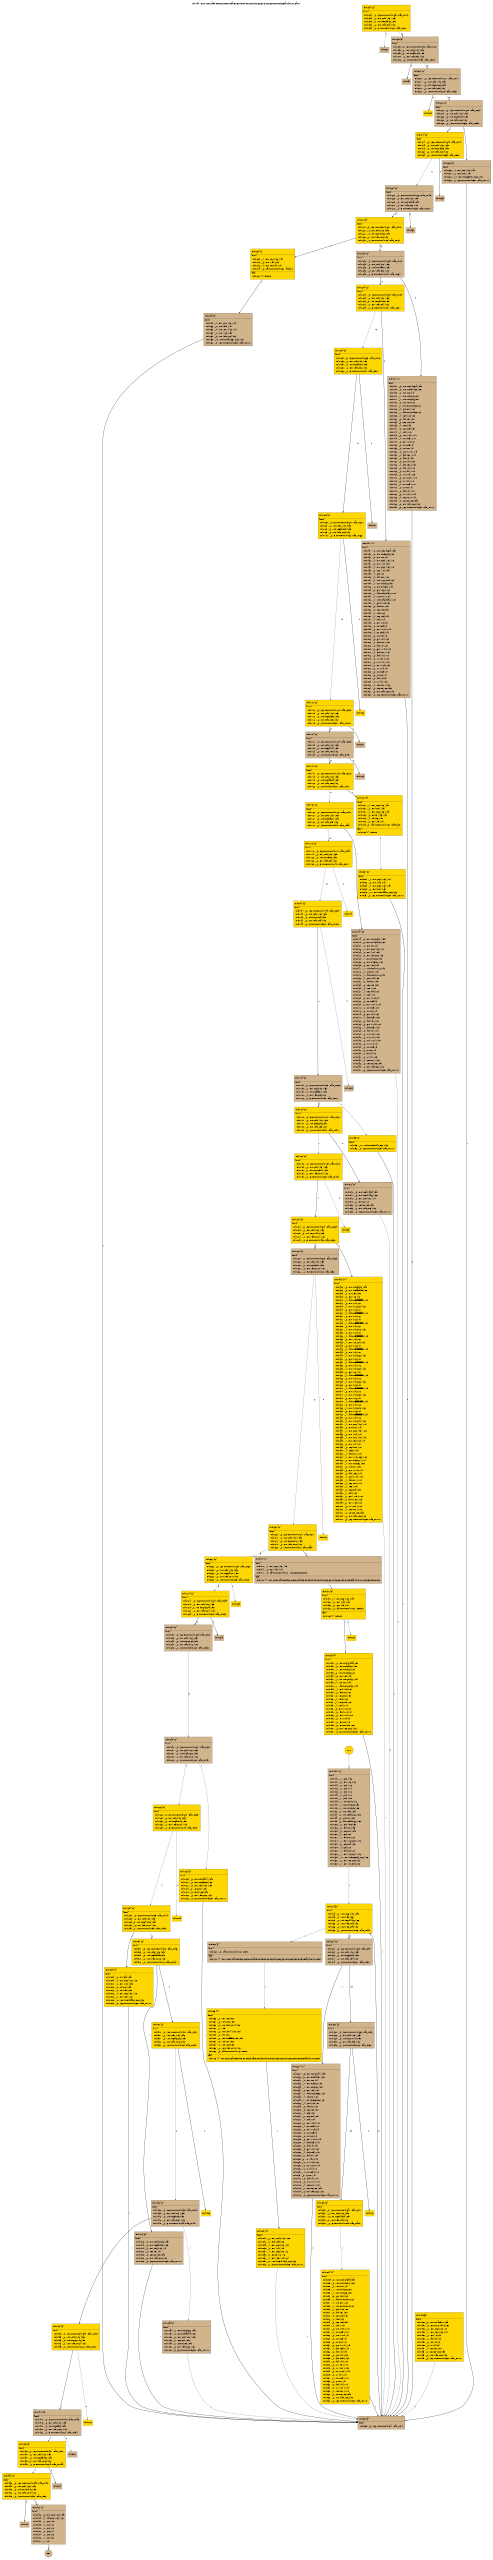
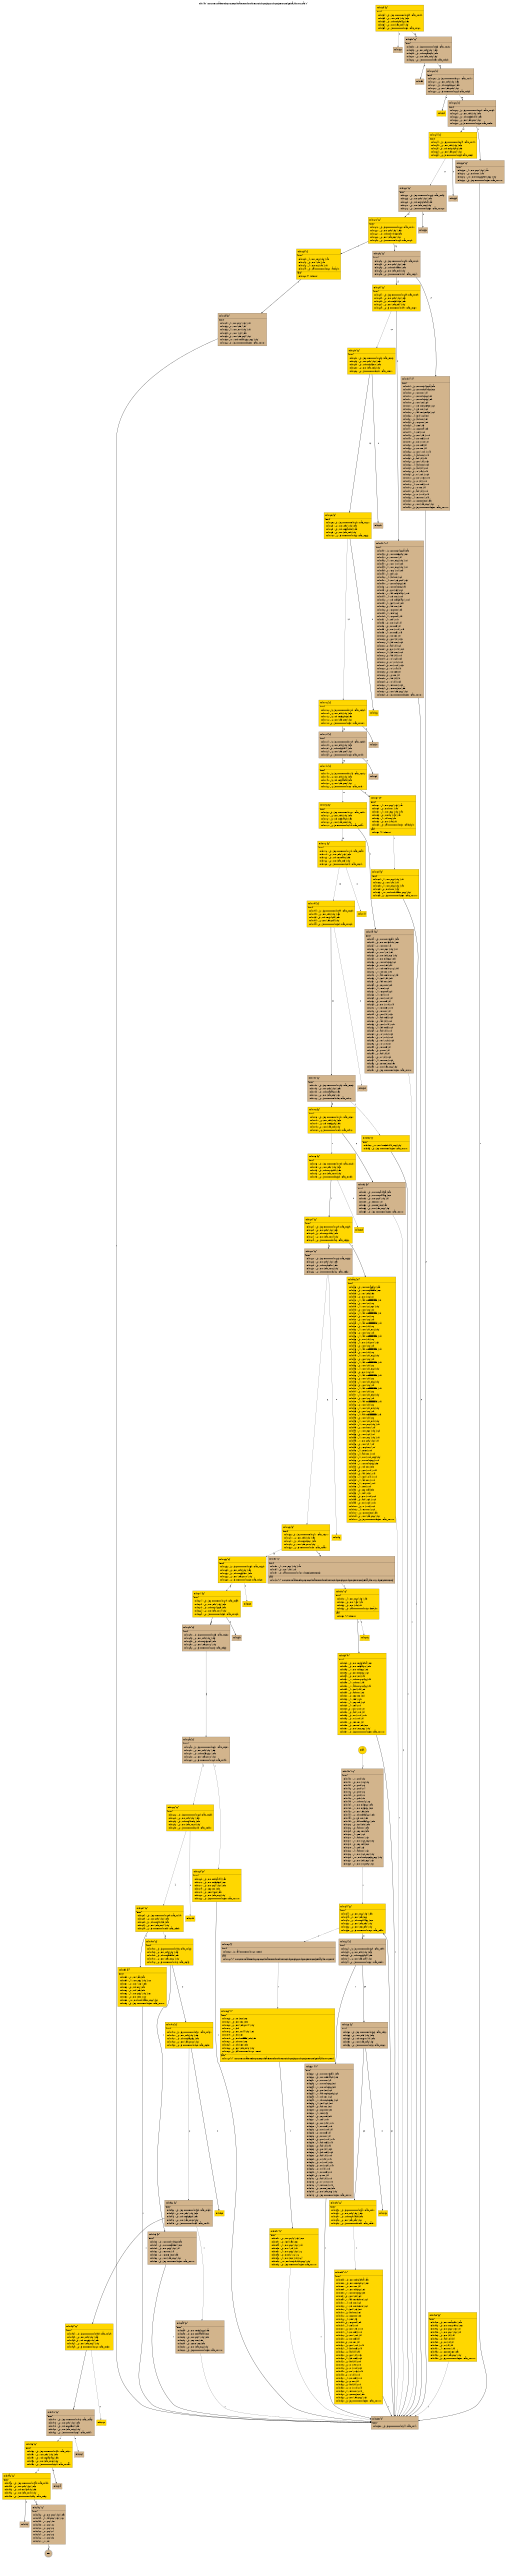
node "Entry": label "Entry" -> "Final"
